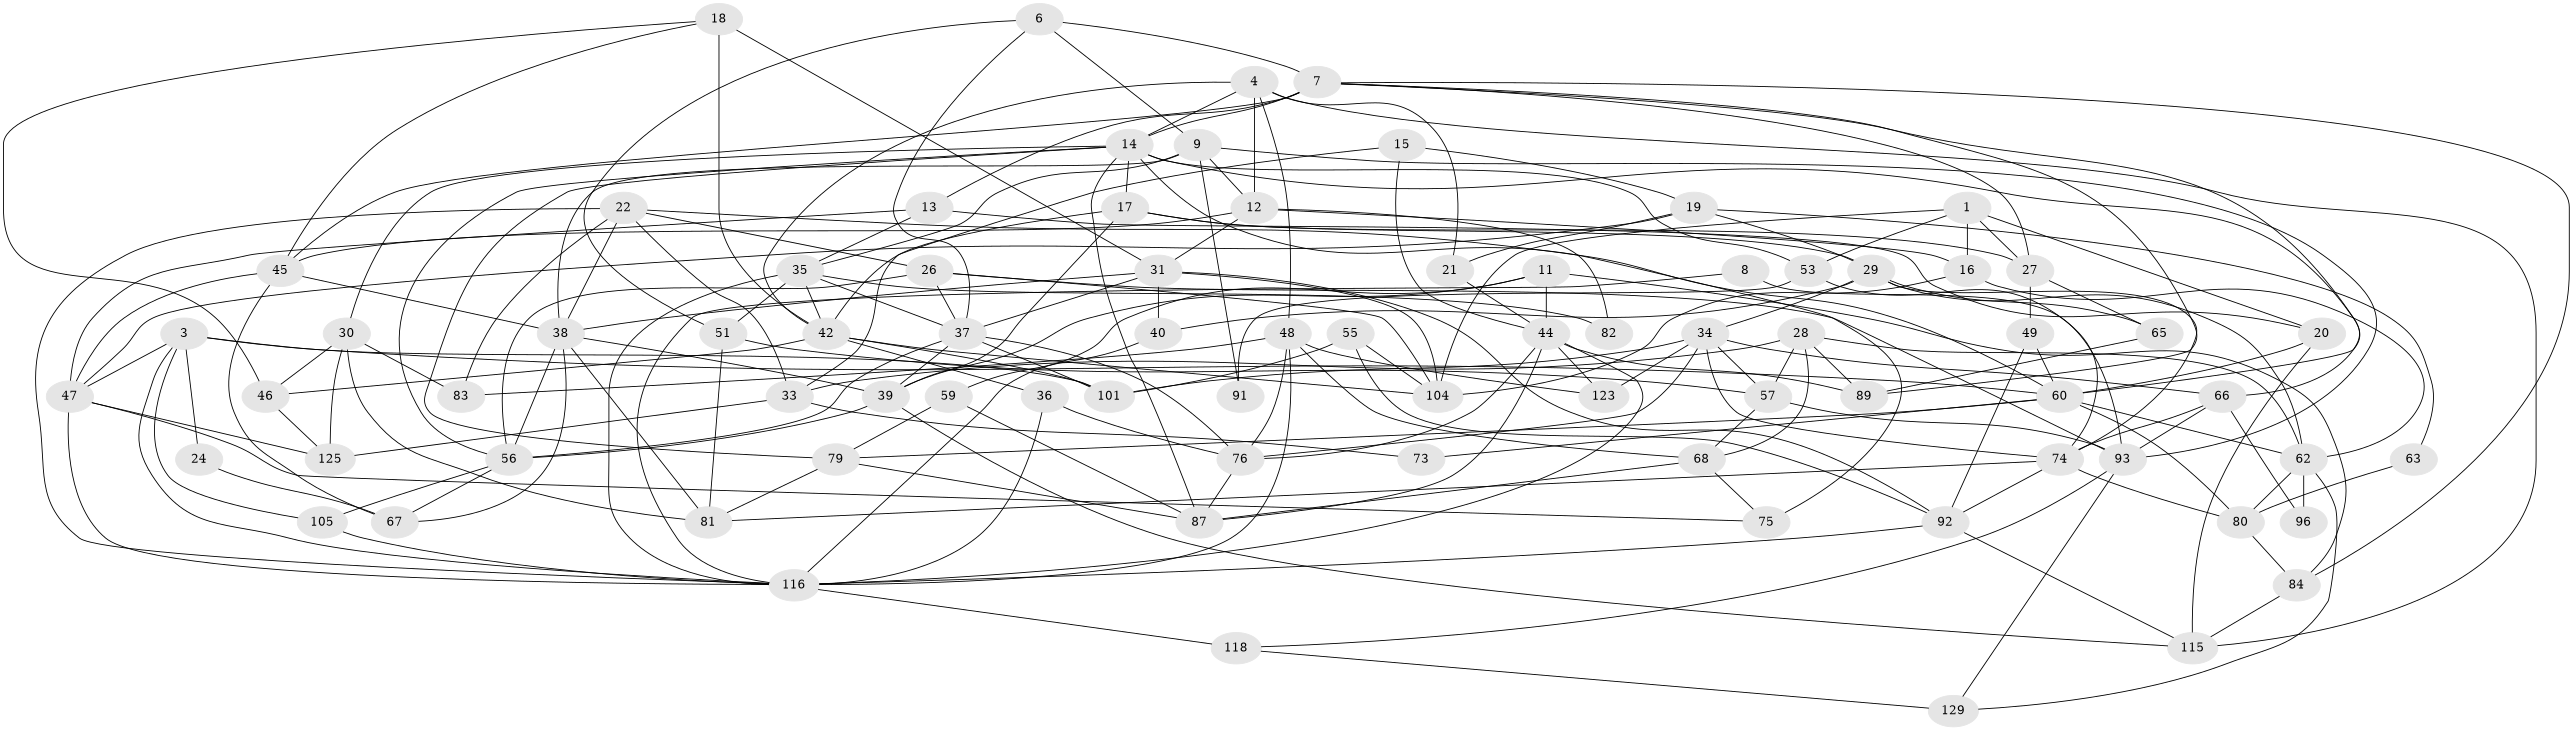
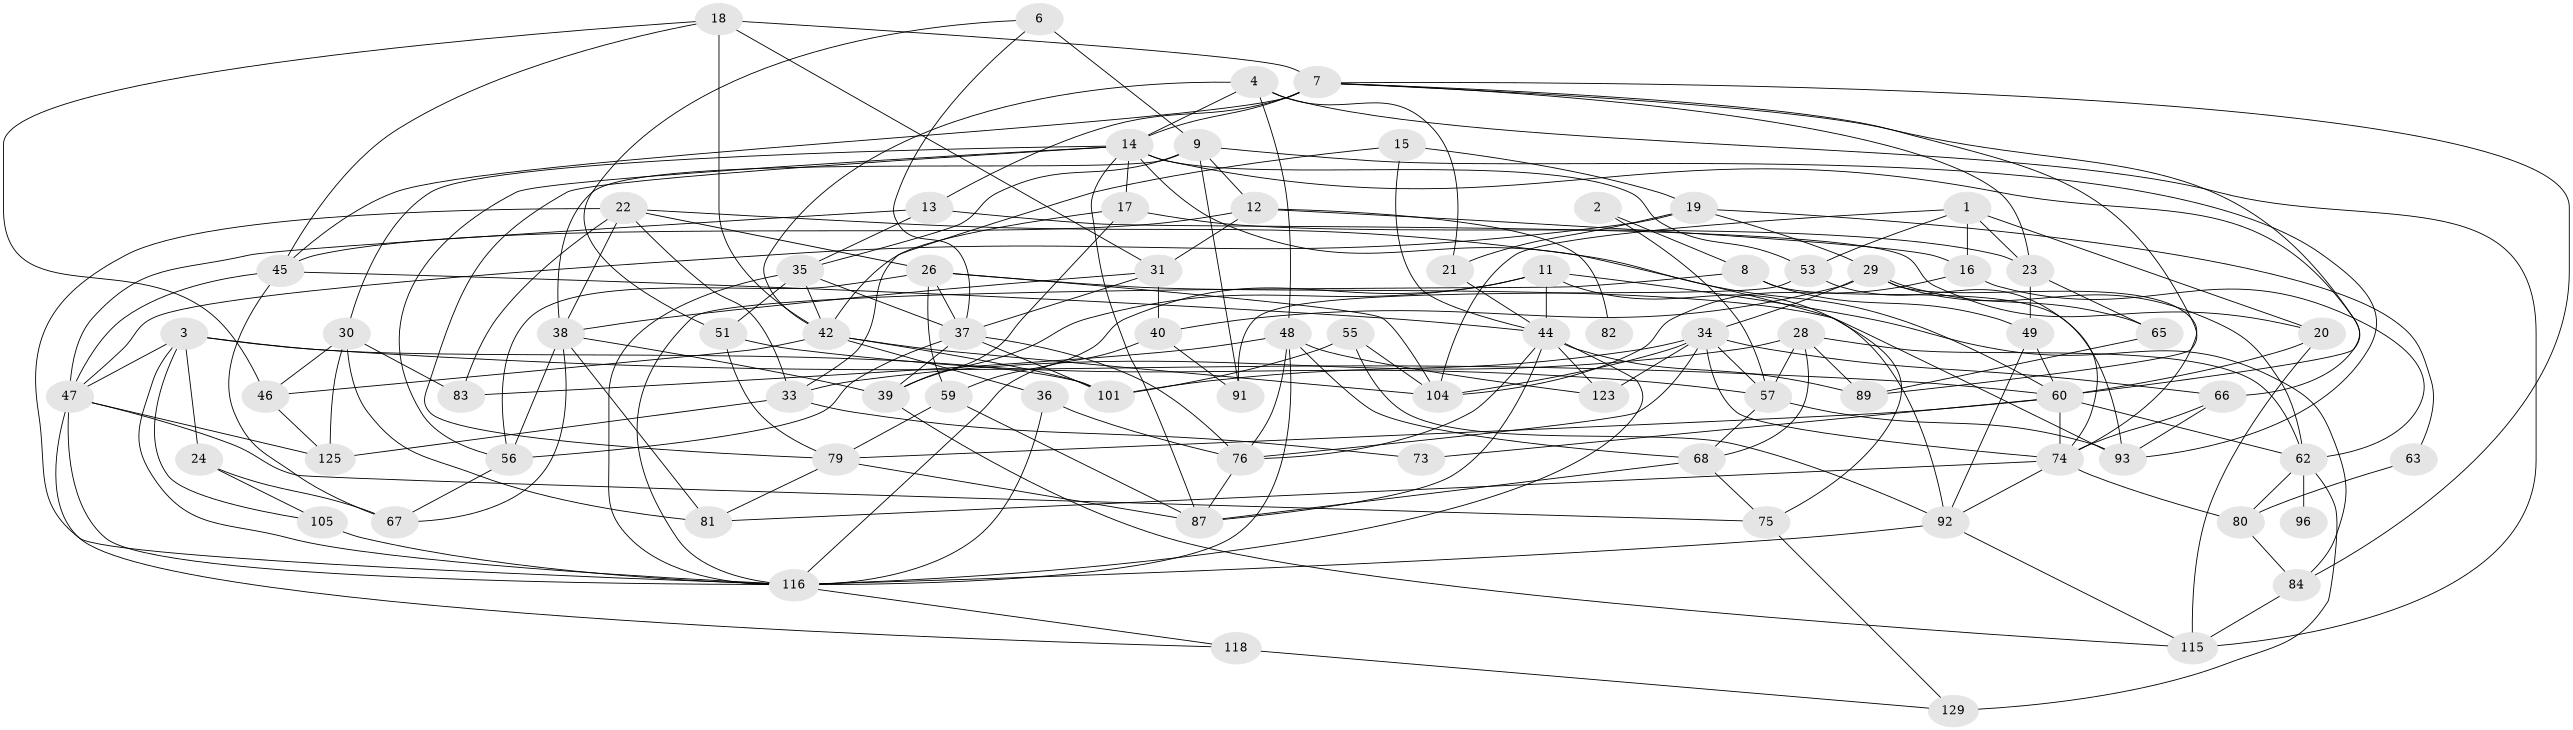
edge "6" -- "7": now "18" -- "7"
edge "4" -- "12": removed
node "2": added
edge "17" -- "29": removed
node "27": label "27" -> "23"
edge "31" -- "104": now "34" -- "104"
edge "35" -- "82": removed
edge "45" -- "38": now "45" -- "44"
edge "8" -- "49": added
edge "26" -- "59": added
edge "40" -- "91": added
edge "31" -- "92": now "11" -- "92"
edge "51" -- "81": now "51" -- "79"
edge "39" -- "56": removed
edge "60" -- "80": now "60" -- "74"
edge "66" -- "96": removed
edge "56" -- "105": now "24" -- "105"
edge "93" -- "129": now "75" -- "129"
edge "93" -- "118": now "47" -- "118"
